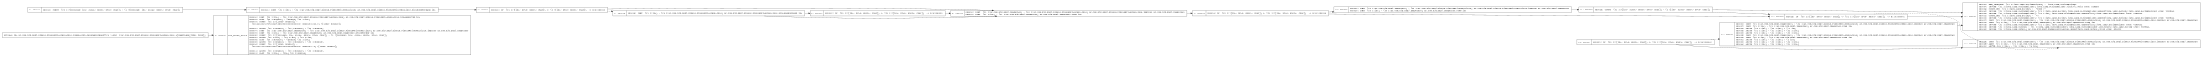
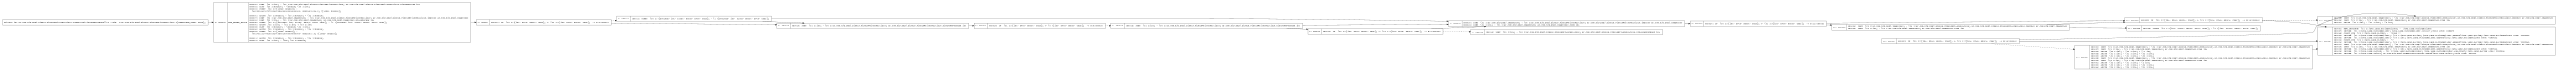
edge "4: 0x0018" -> "8: 0x0020": now "2: 0x0015" -> "8: 0x0020"
edge "11: 0x002a" -> "16: 0x0045": now "14: 0x0033" -> "16: 0x0045"
edge "11: 0x002a" -> "12: 0x002b": now "10: 0x0026" -> "12: 0x002b"
node "1: 0x0013": added
node "7: 0x001e": added
